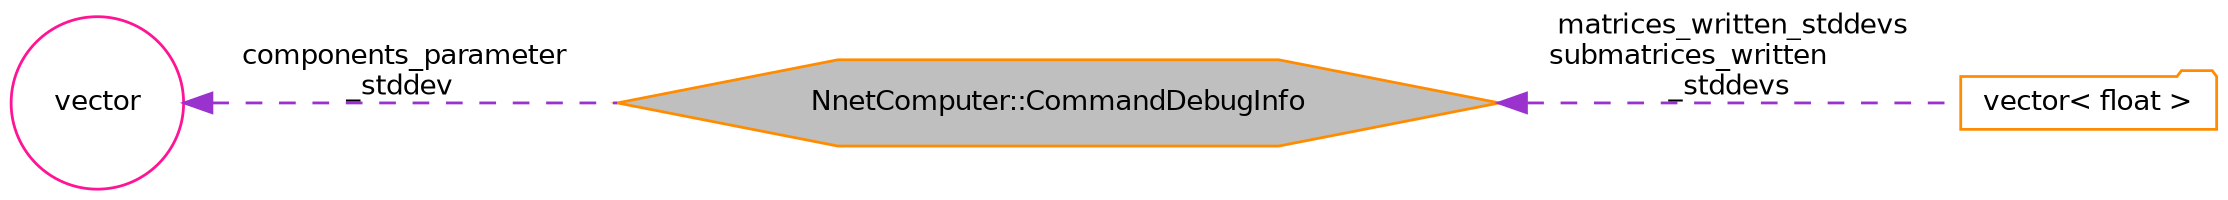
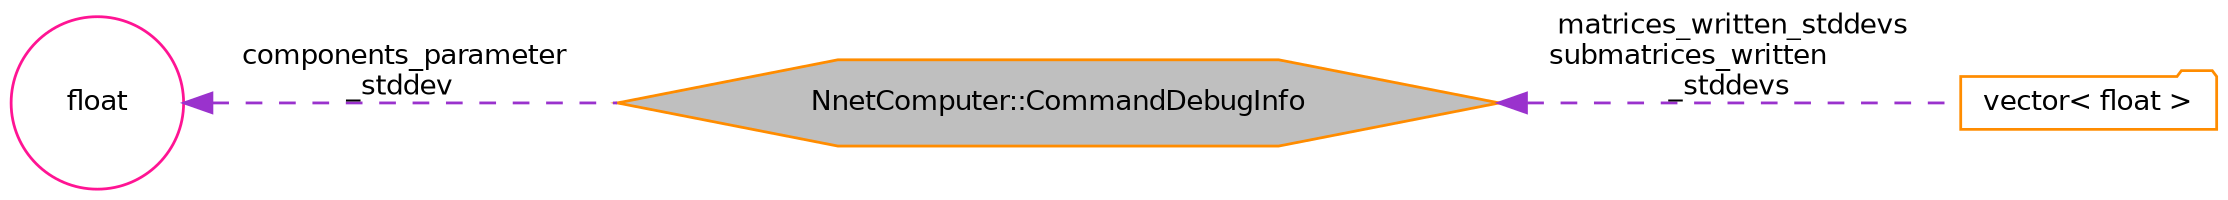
node "vector": label "vector" -> "float"
